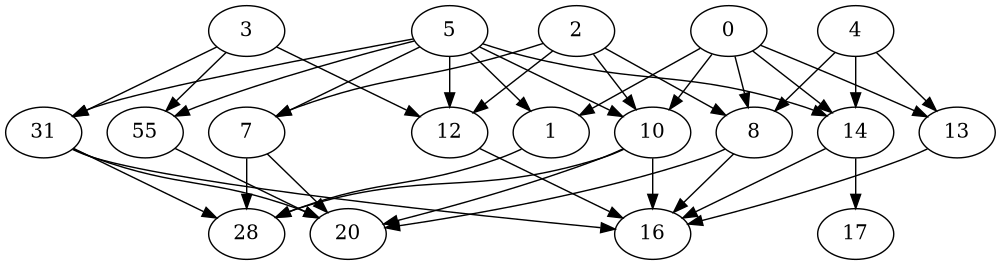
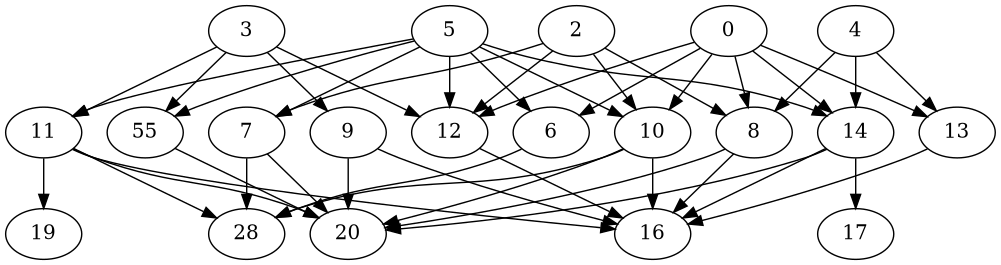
edge "0" -> "12": added
node "31": label "31" -> "11"
node "9": added
node "1": label "1" -> "6"
edge "14" -> "20": added
node "19": added
